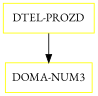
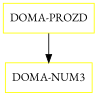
node "DTEL-PROZD": label "DTEL-PROZD" -> "DOMA-PROZD"
